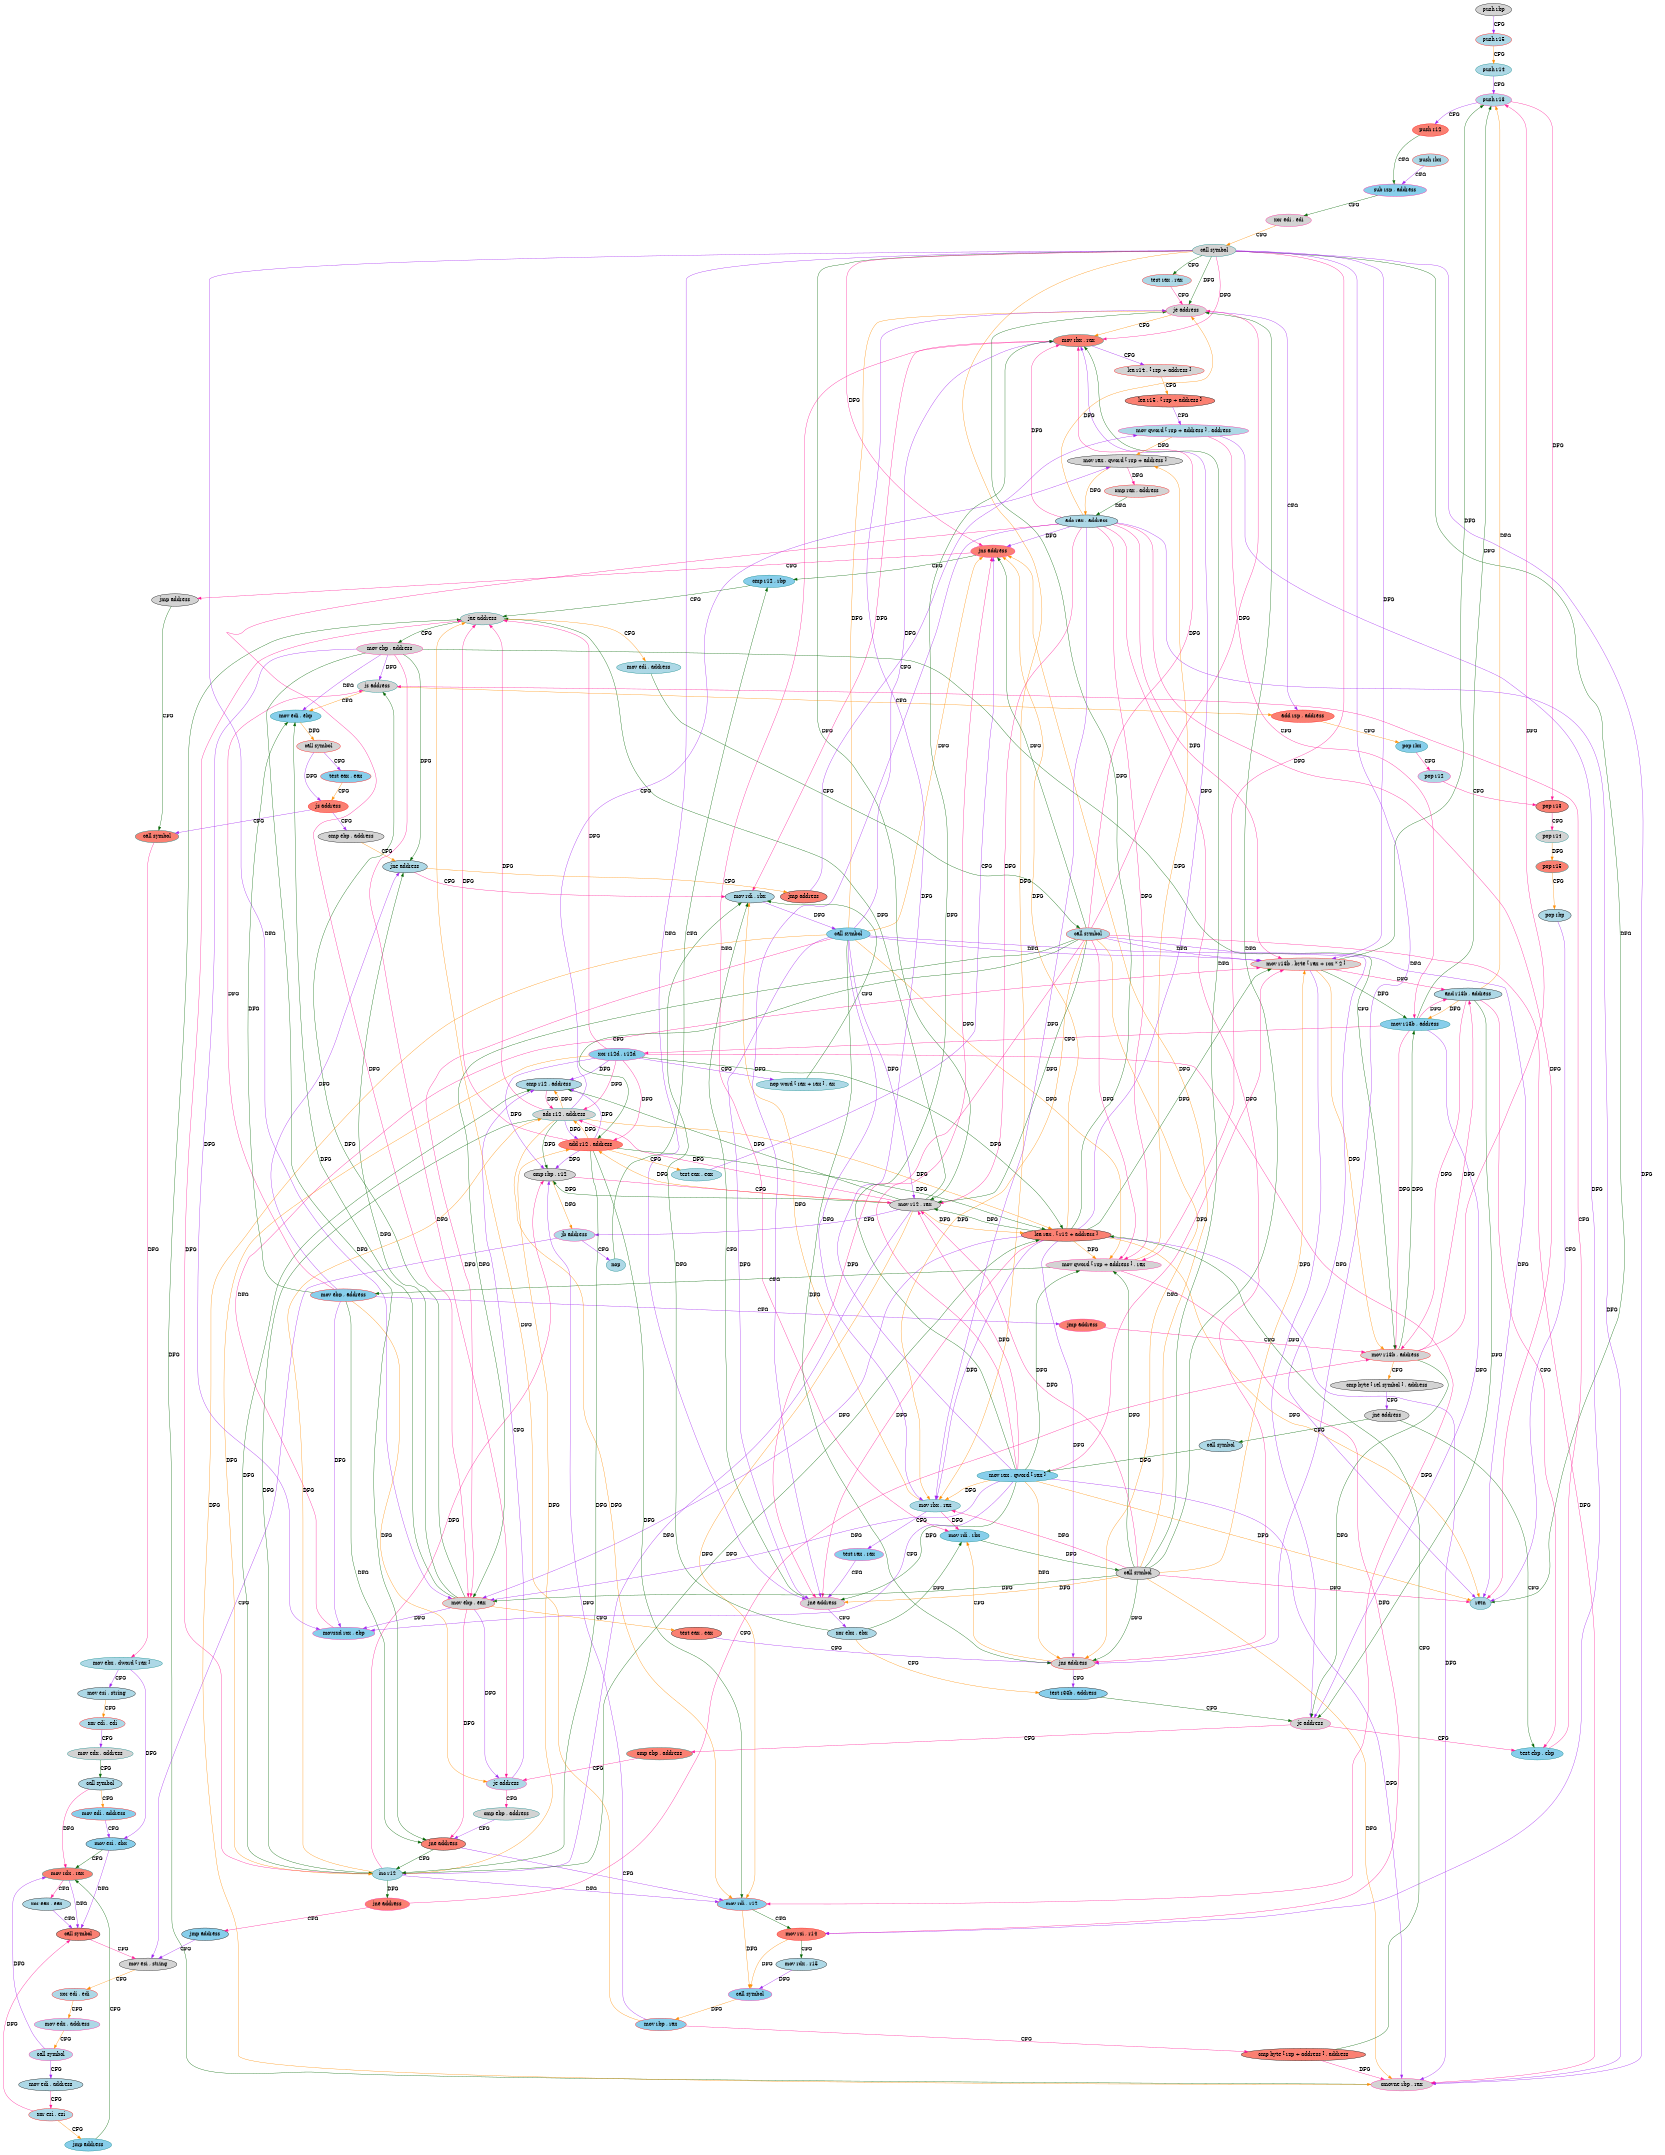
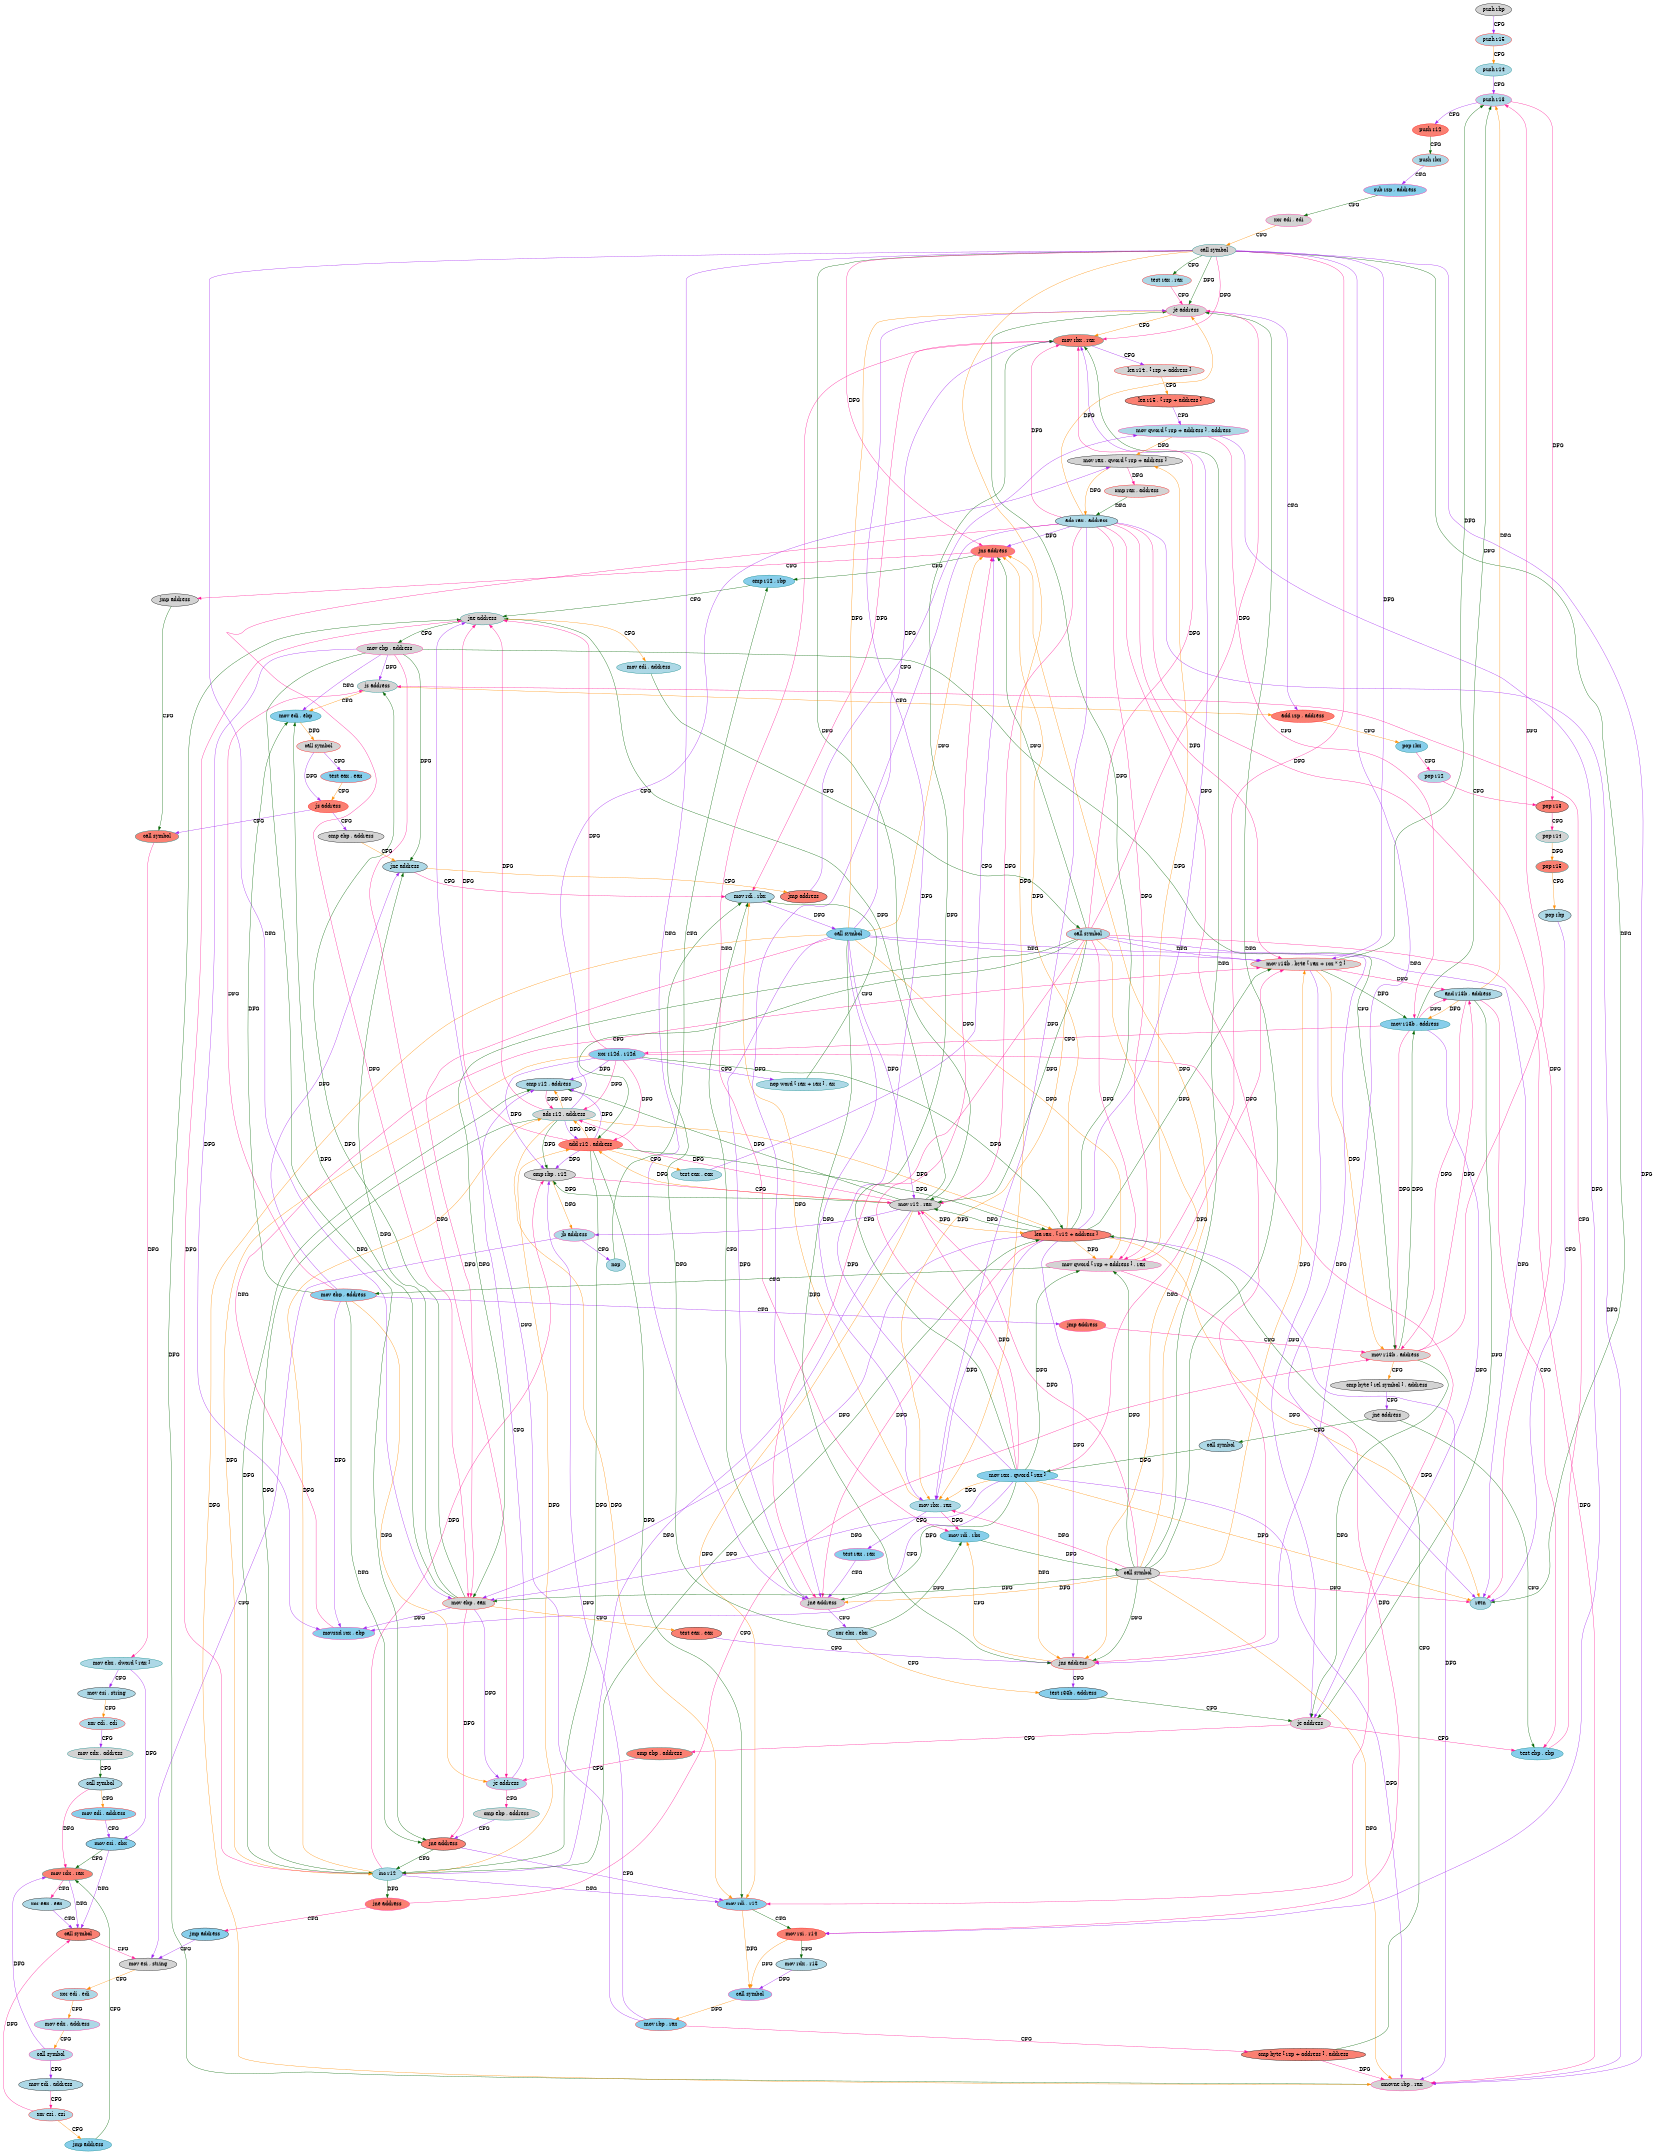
edge "push r12" -> "sub rsp , address": now "push r12" -> "push rbx"
edge "mov rbp , rax" -> "jae address": color darkorange -> purple
